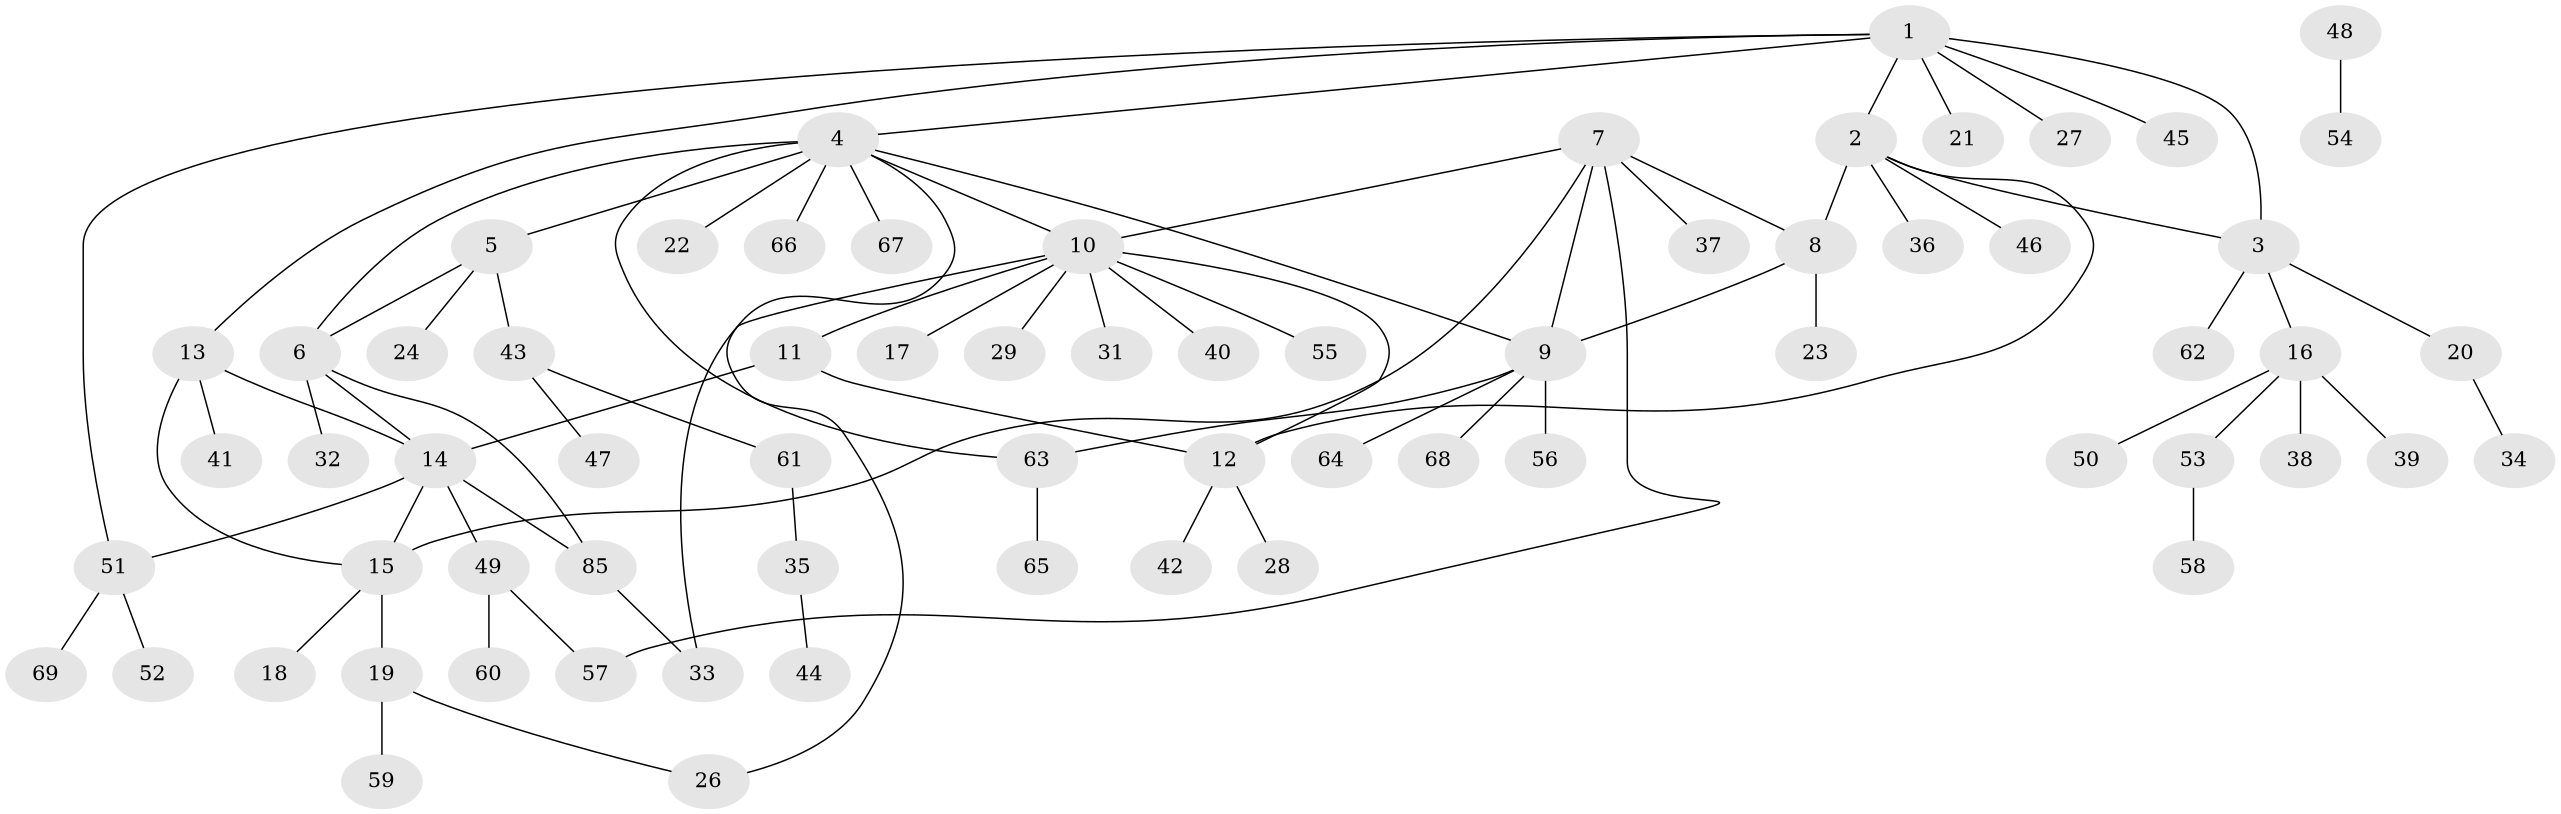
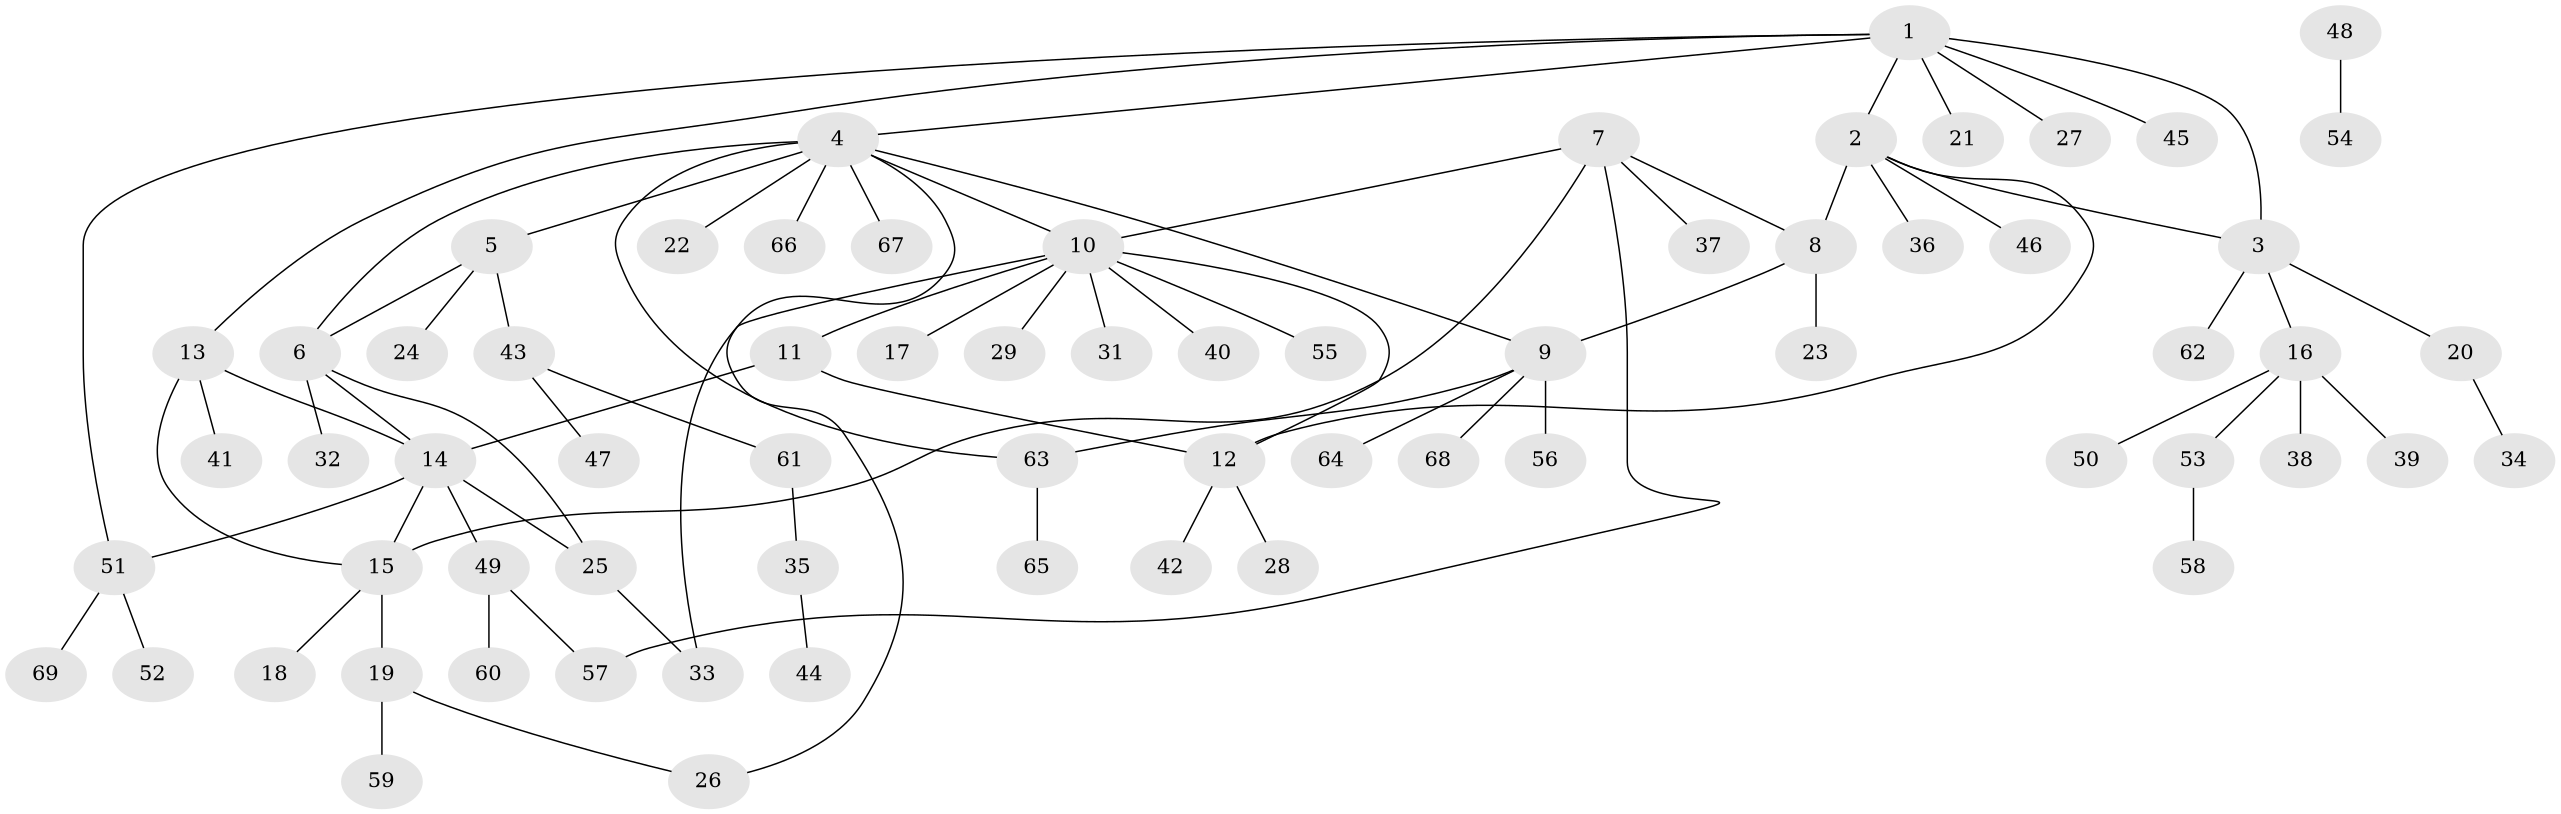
edge "7" -- "9": removed
node "85": label "85" -> "25"
